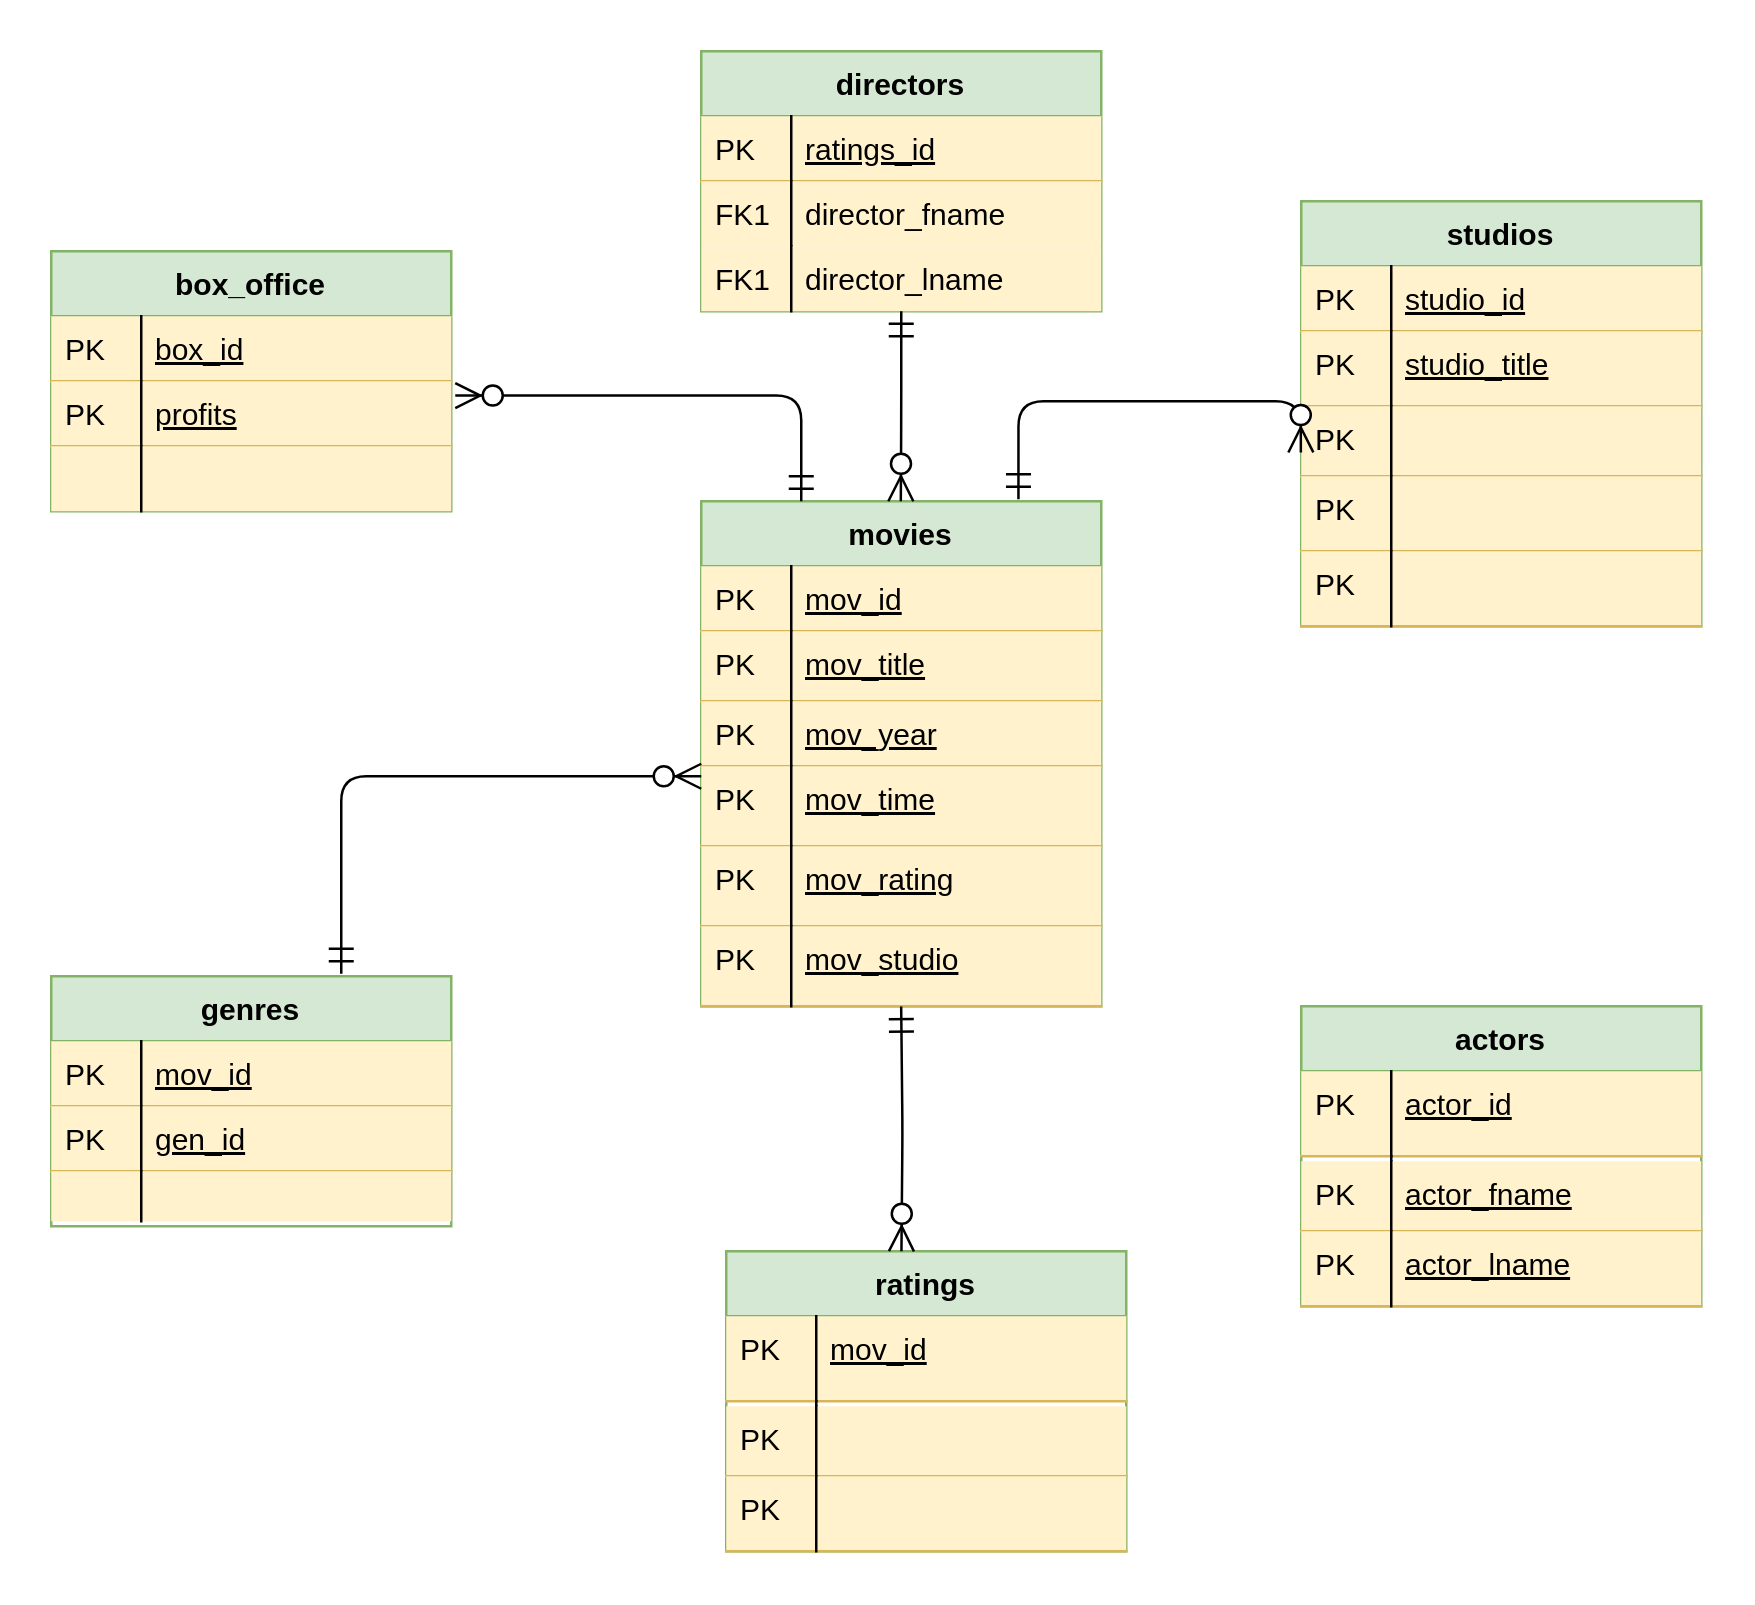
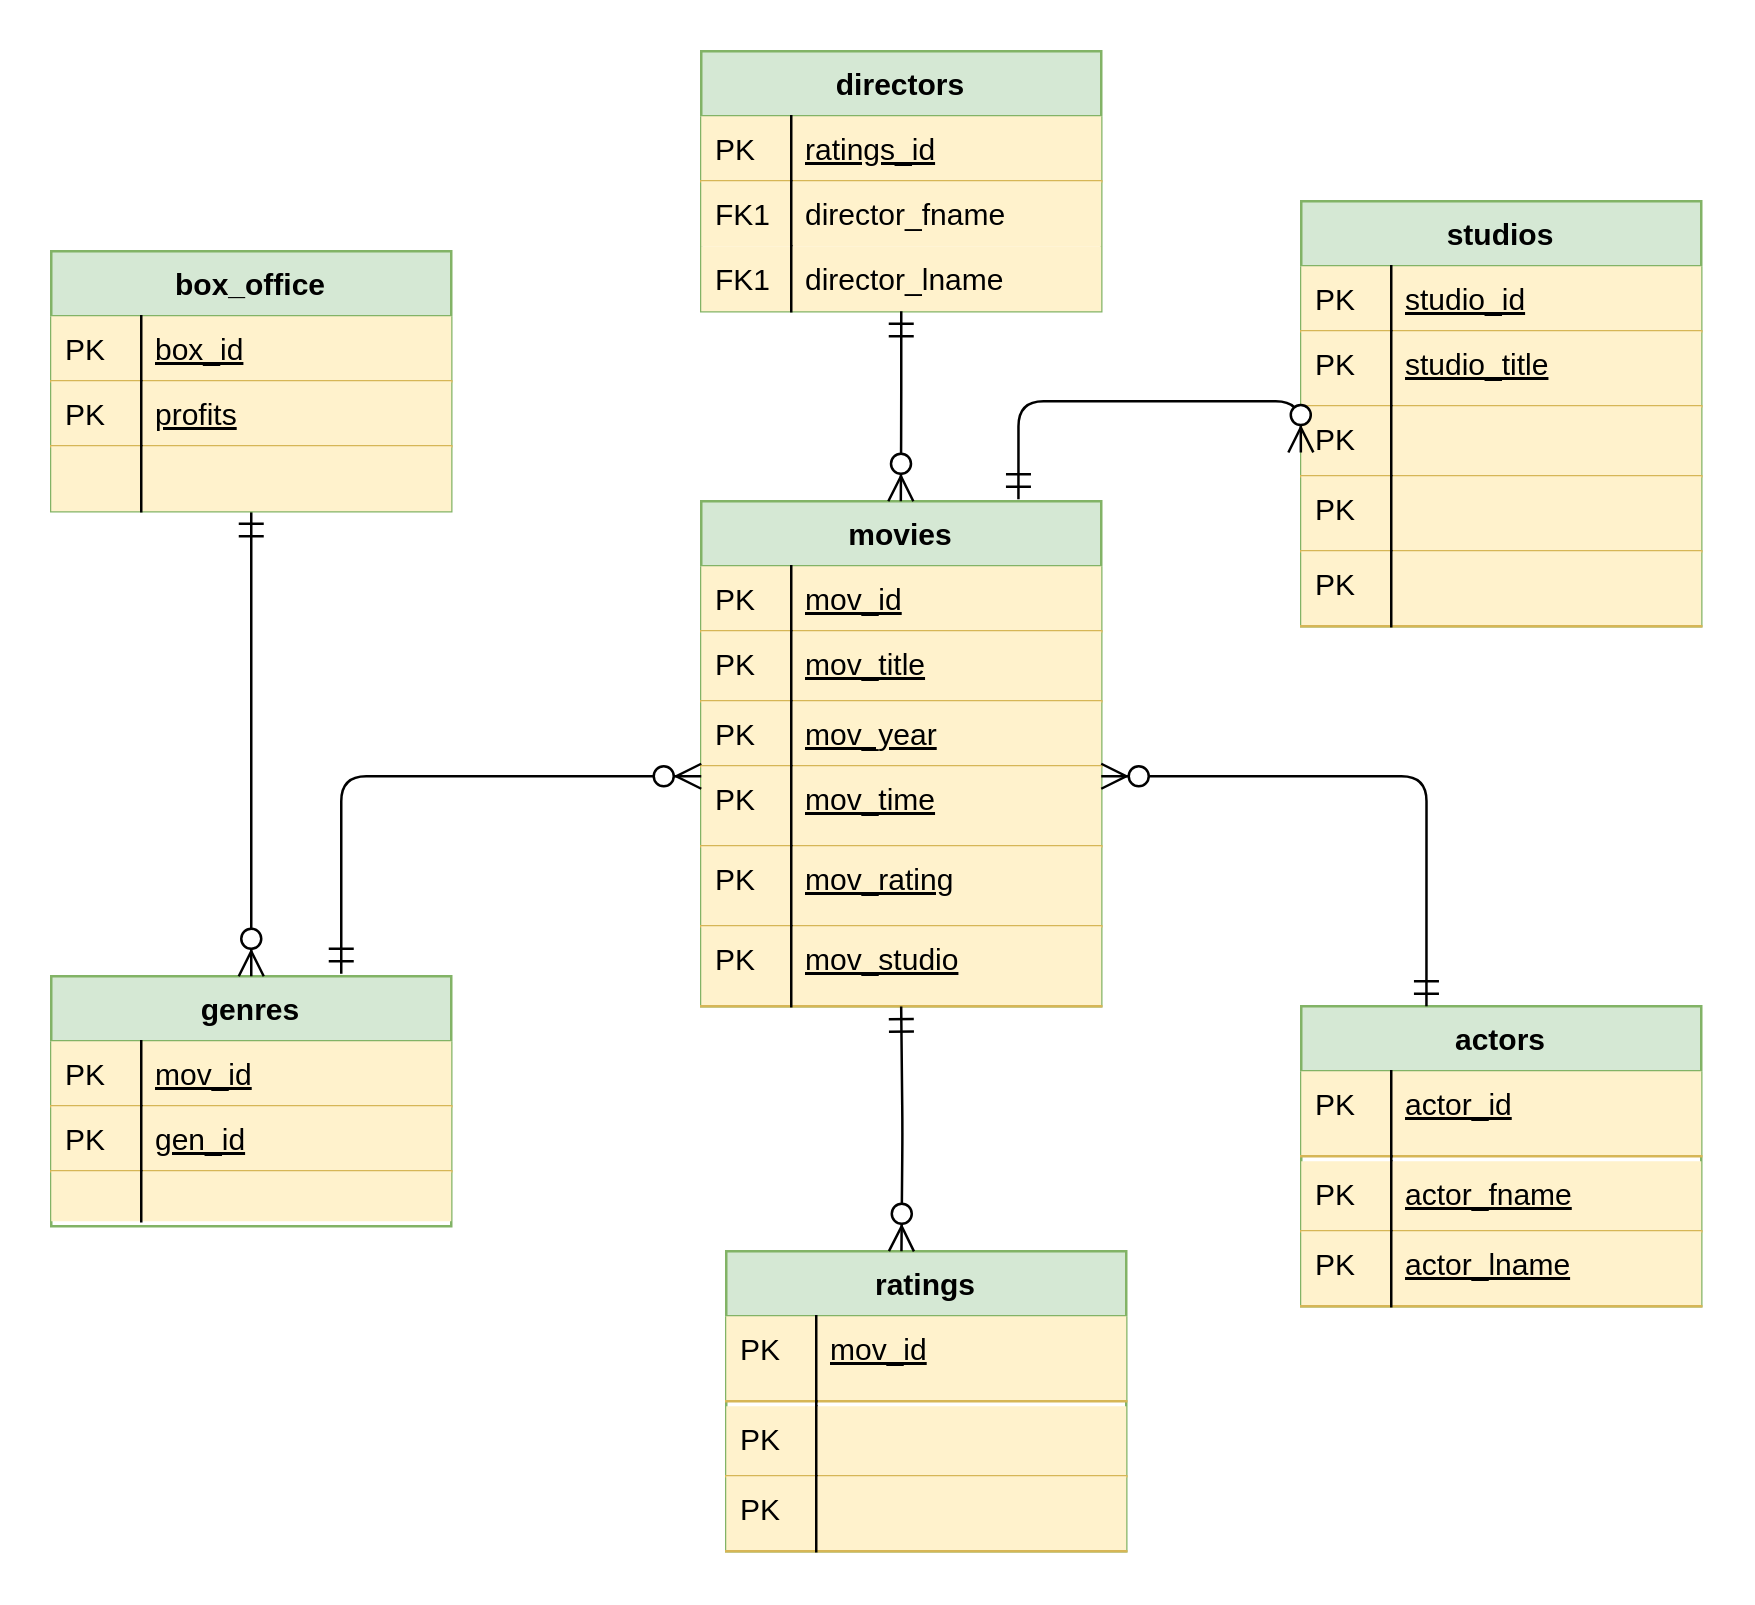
edge "profits" -- "movies": removed
edge "box_office" -- "genres": added
edge "mov_time" -- "actors": added
